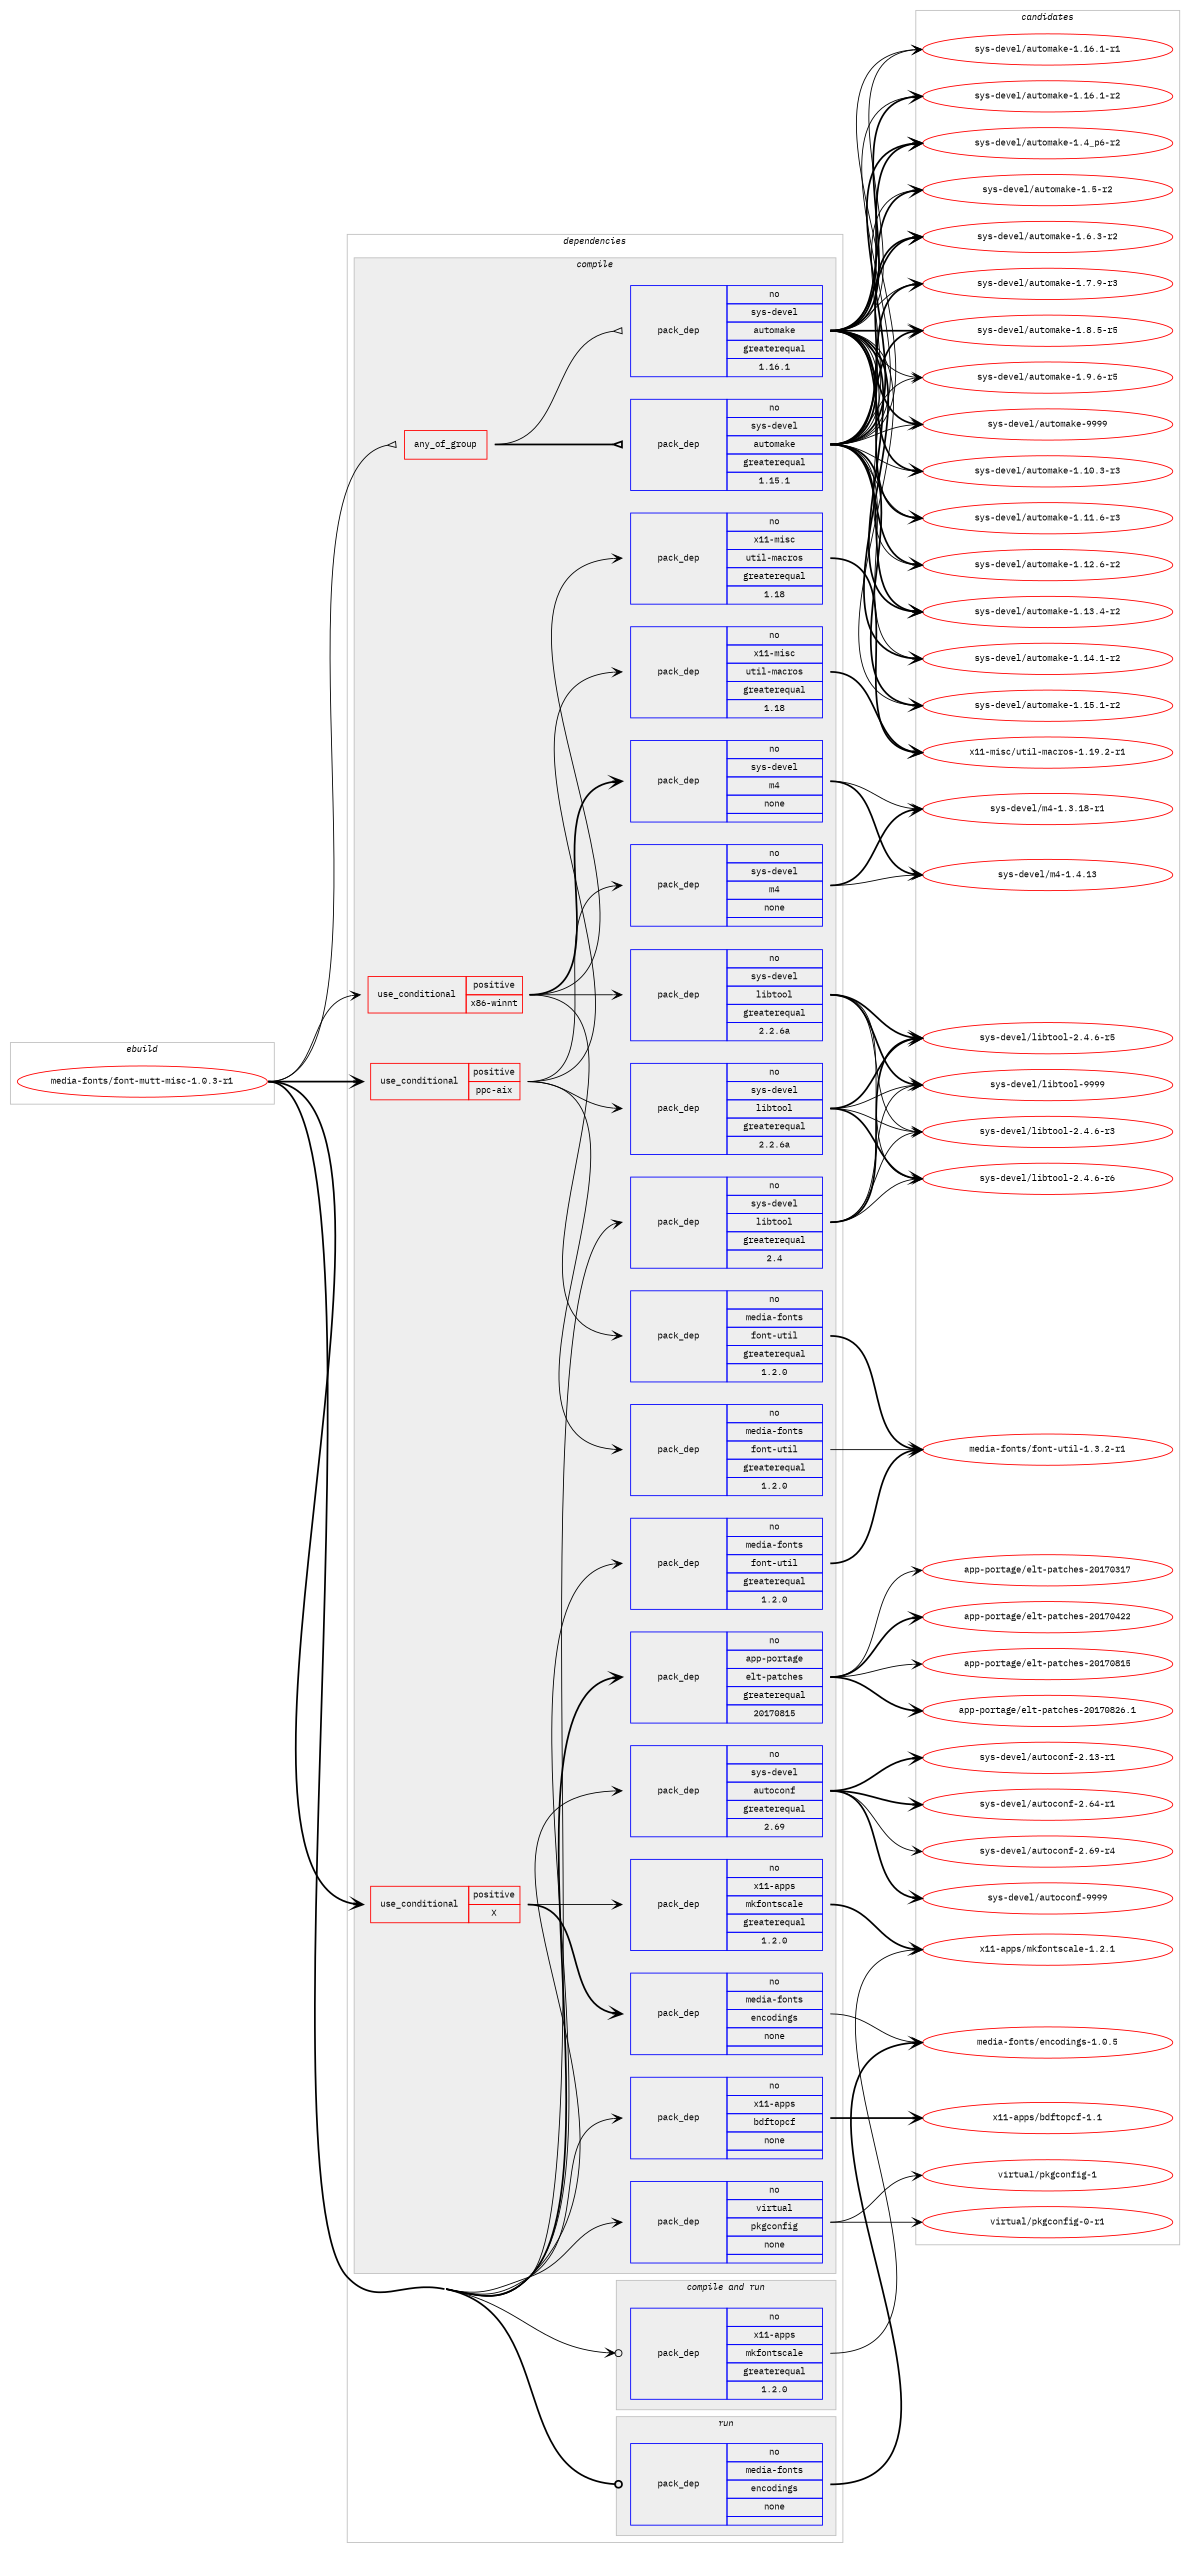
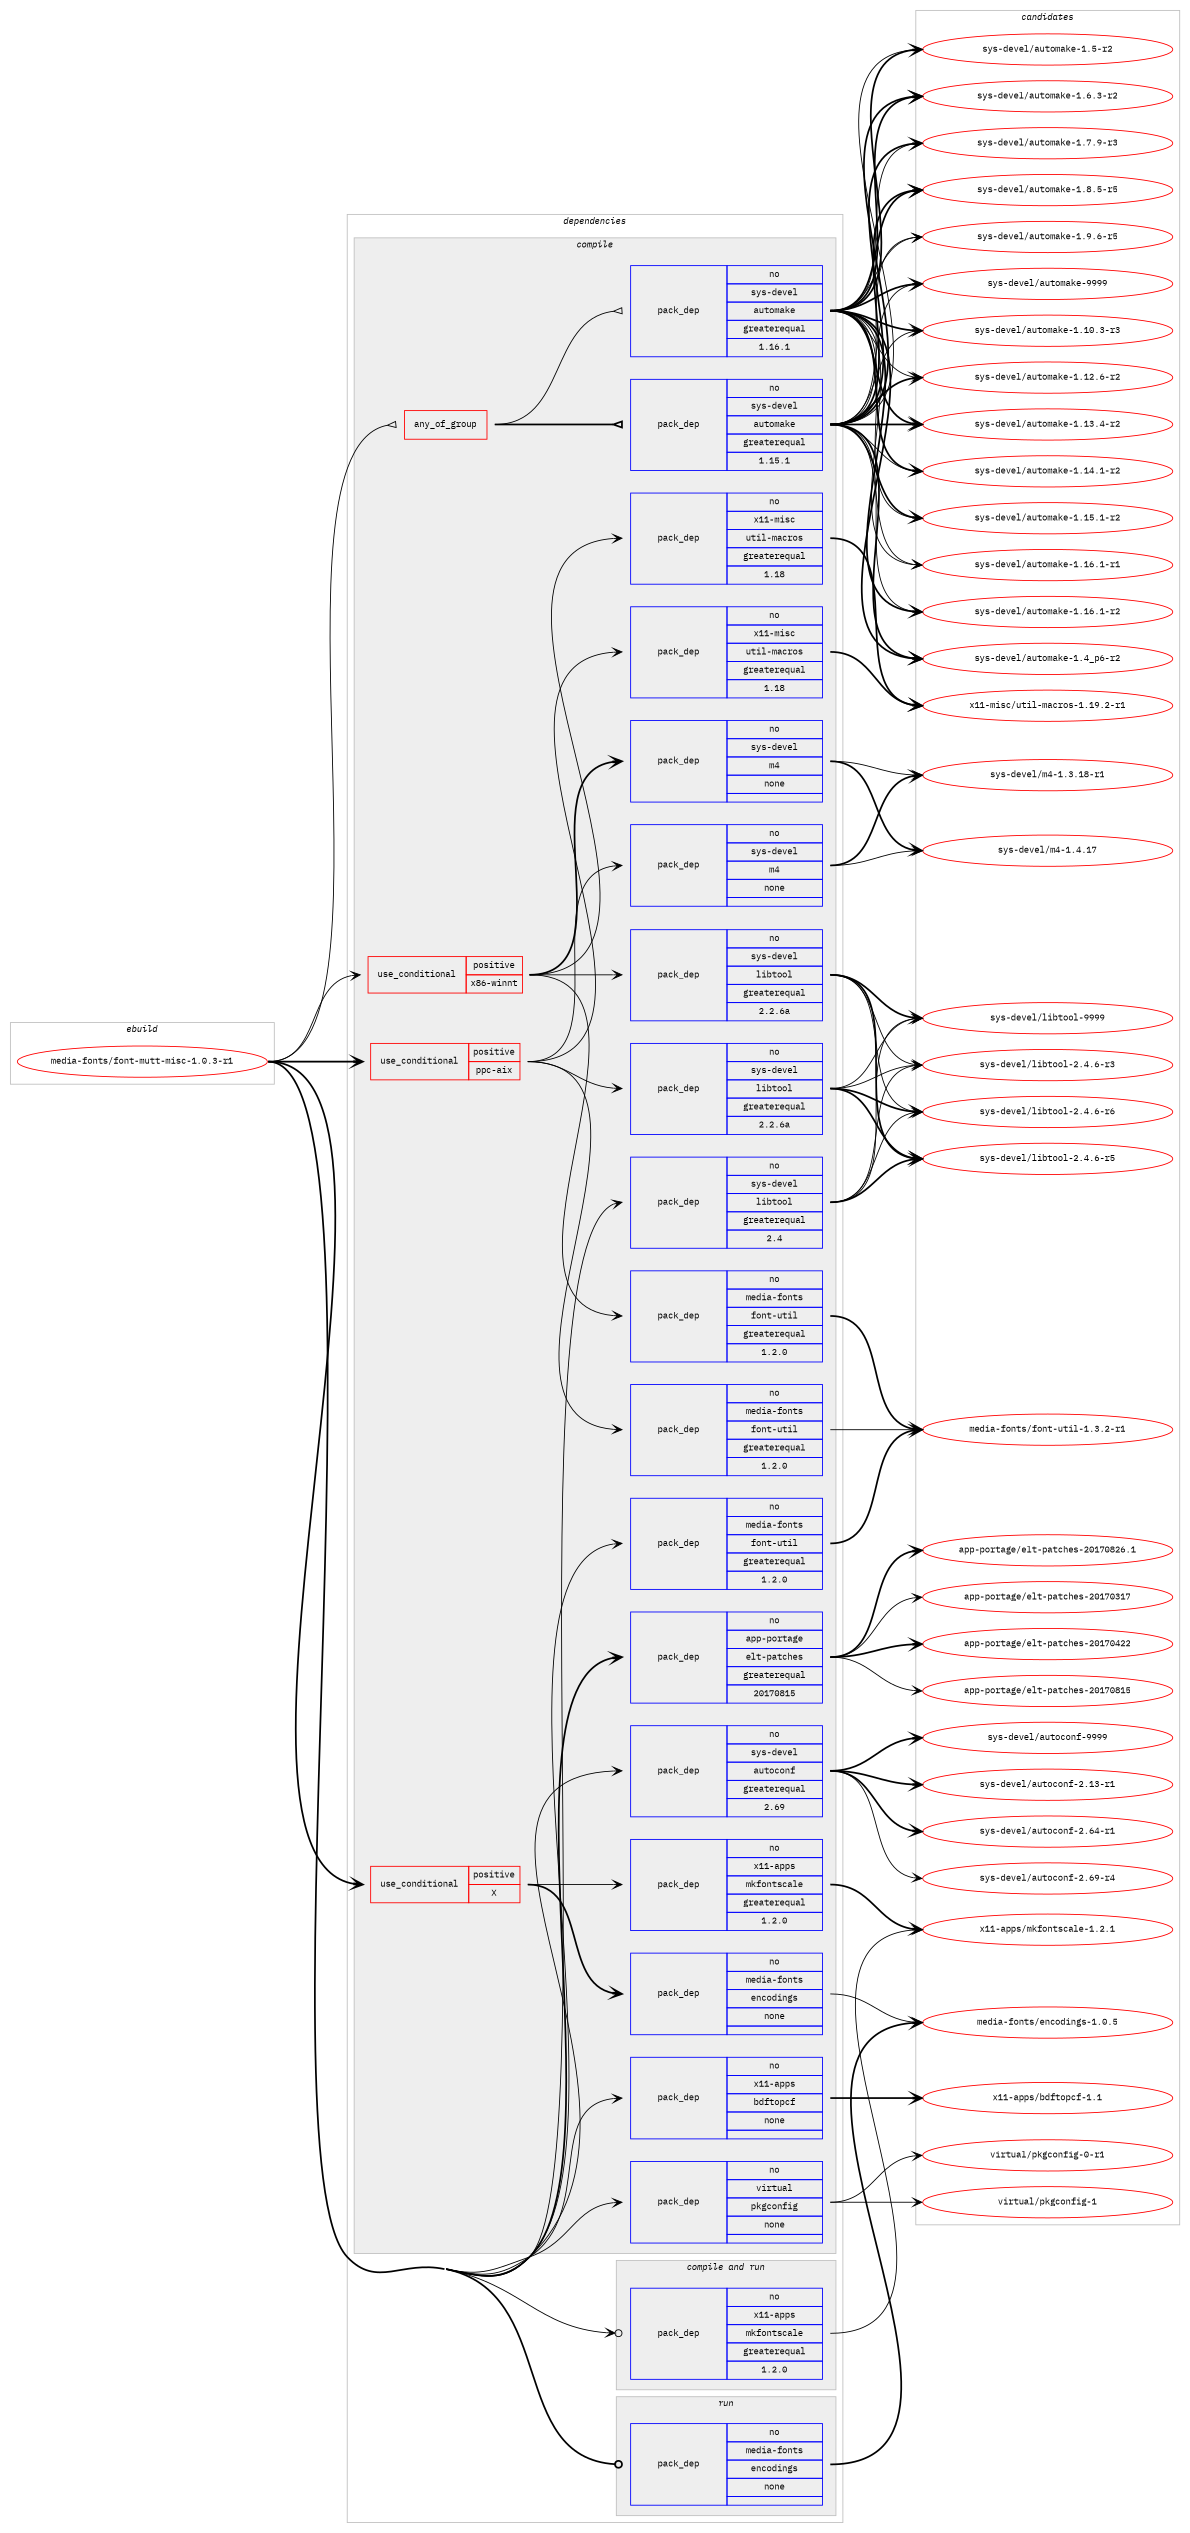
node "sys-devel/automake-1.11.6-r3": removed
node "sys-devel/m4-1.4.13": label "sys-devel/m4-1.4.13" -> "sys-devel/m4-1.4.17"
